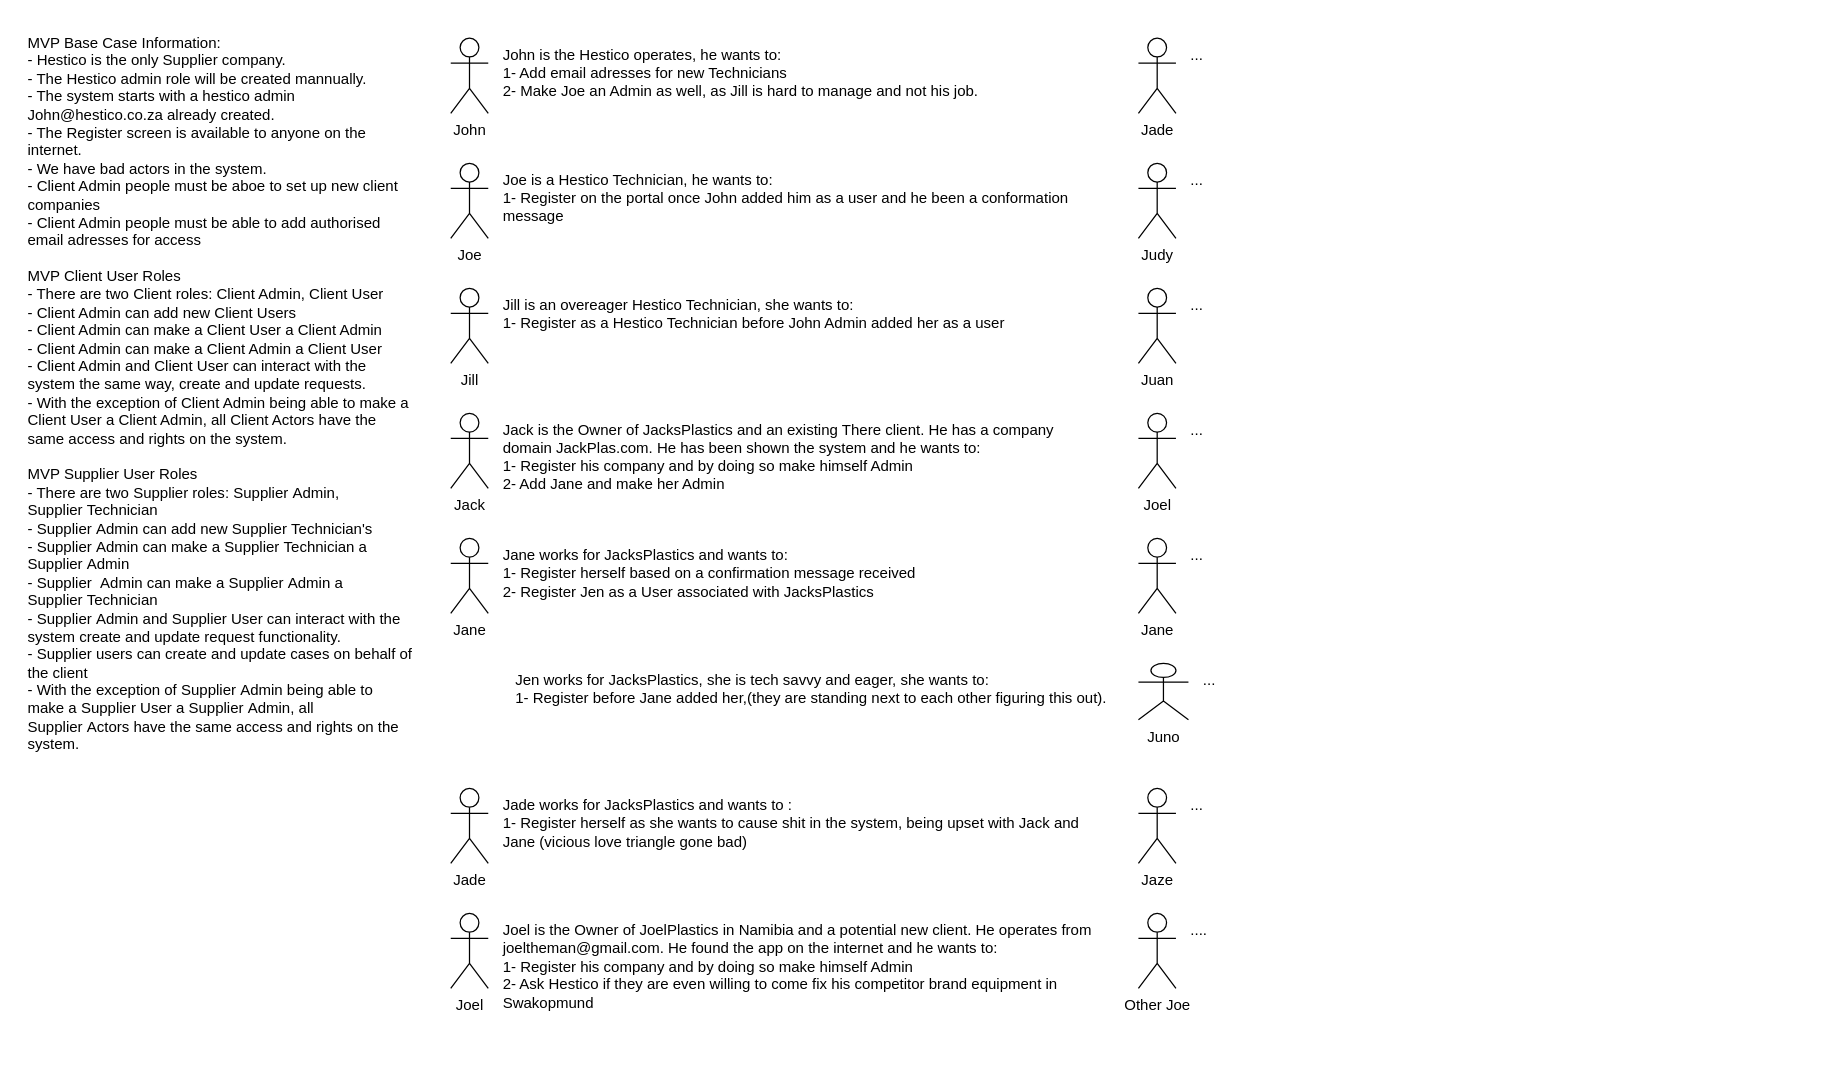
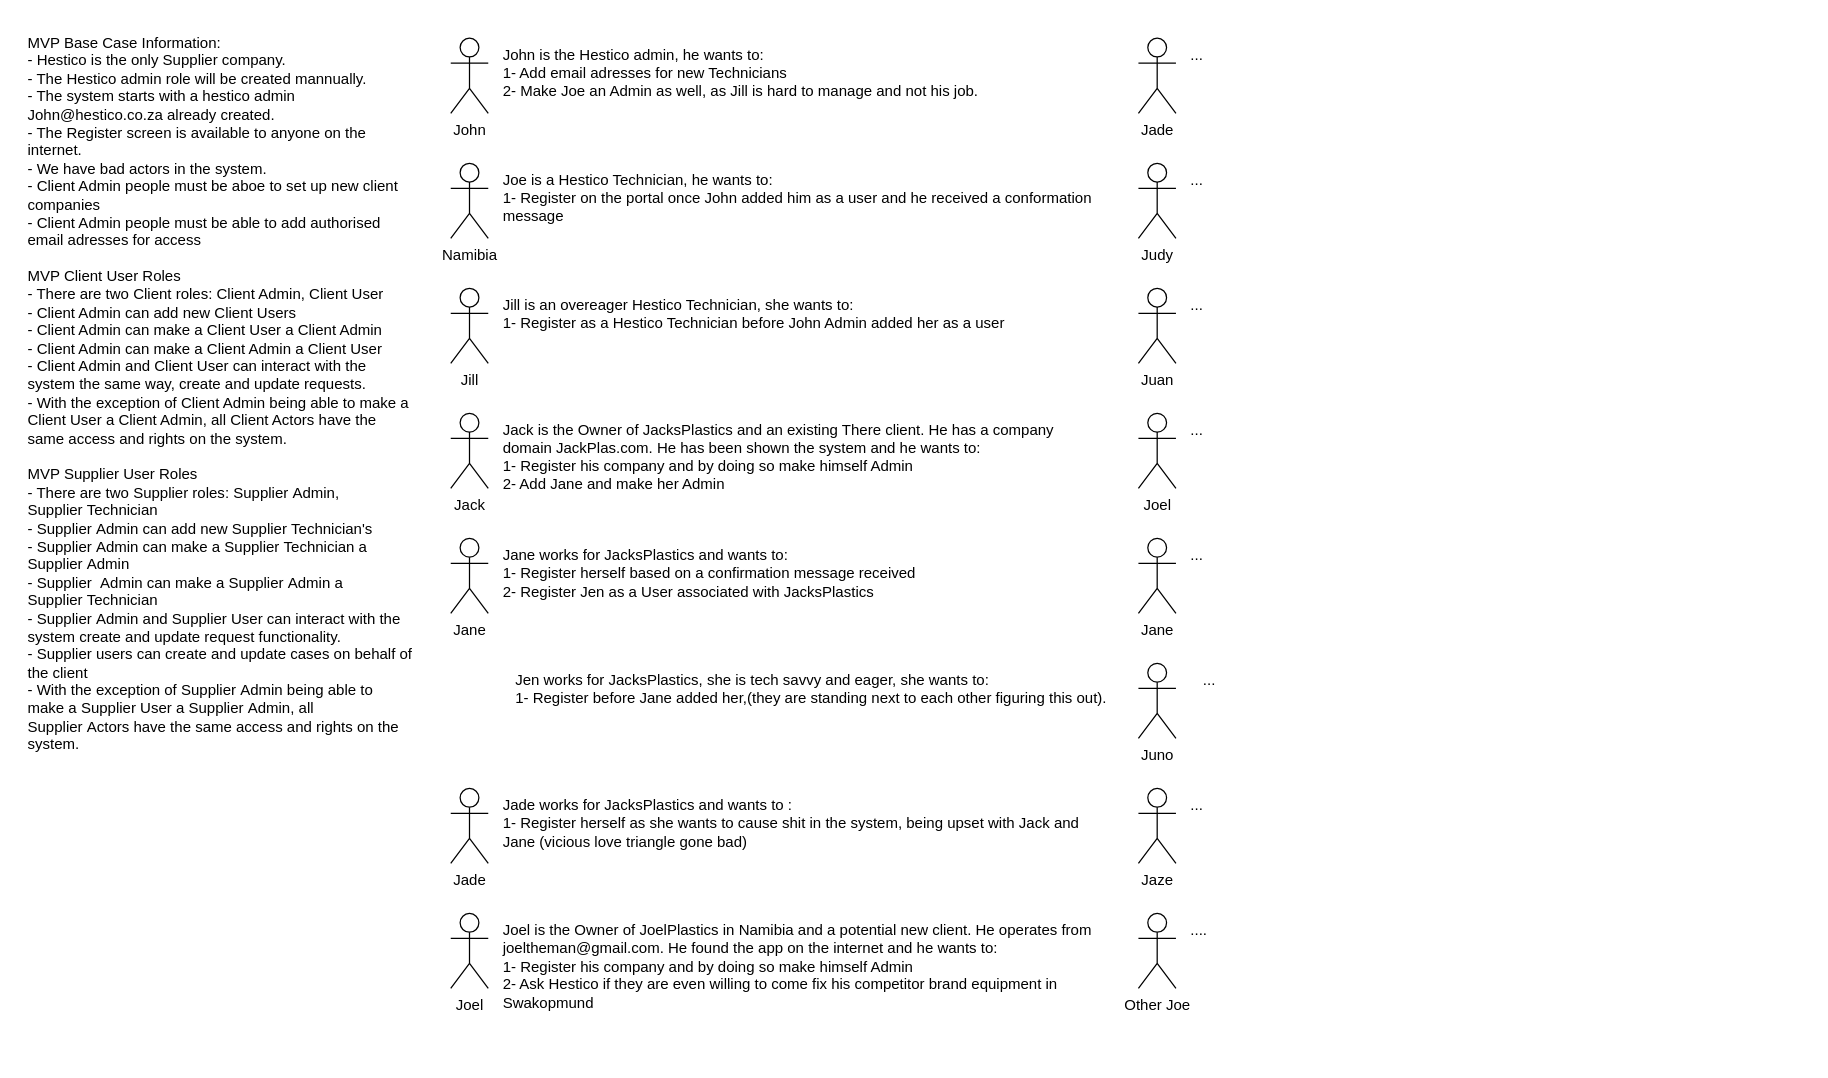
node "John is the Hestico operates, he wants to: 1- Add email adresses for new Technicians 2- Make Joe an Admin as well, as Jill is hard to manage and not his job.": label "John is the Hestico operates, he wants to: 1- Add email adresses for new Technicians 2- Make Joe an Admin as well, as Jill is hard to manage and not his job." -> "John is the Hestico admin, he wants to: 1- Add email adresses for new Technicians 2- Make Joe an Admin as well, as Jill is hard to manage and not his job."
node "Joe is a Hestico Technician, he wants to: 1- Register on the portal once John added him as a user and he been a conformation message": label "Joe is a Hestico Technician, he wants to: 1- Register on the portal once John added him as a user and he been a conformation message" -> "Joe is a Hestico Technician, he wants to: 1- Register on the portal once John added him as a user and he received a conformation message"
node "Joe": label "Joe" -> "Namibia"
node "Juno": size 50x56 -> 38x75
